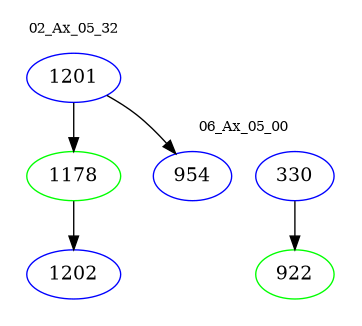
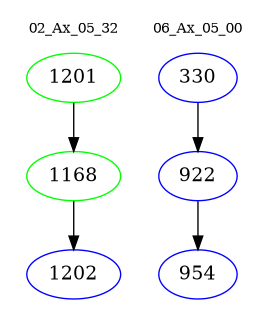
node "1201": color blue -> green
edge "1201" -> "954": now "922" -> "954"
node "1178": label "1178" -> "1168"
node "922": color green -> blue
